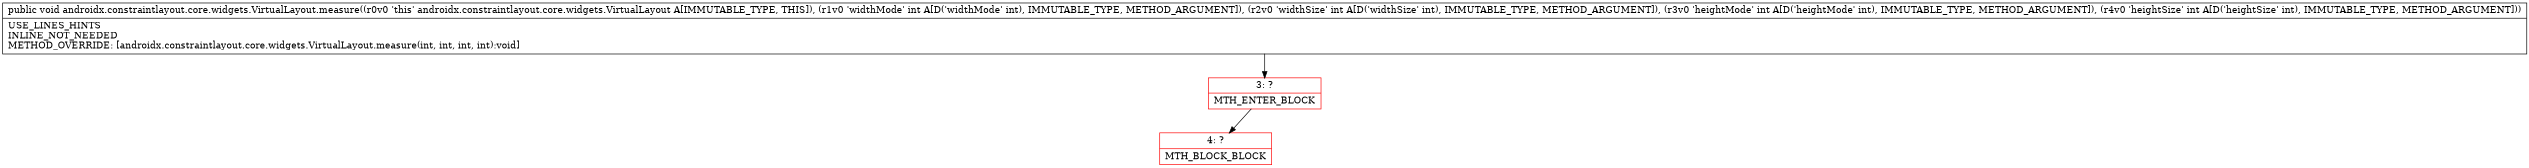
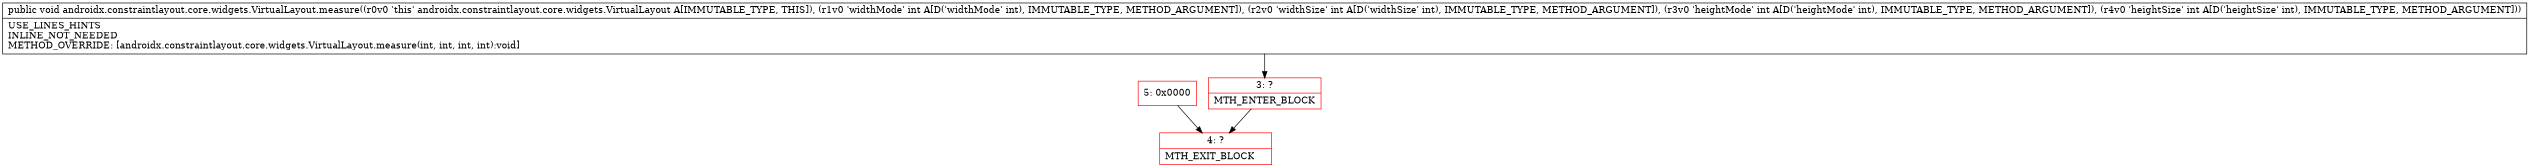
node "5: 0x0000": added
node "4: ?": text "MTH_BLOCK_BLOCK" -> "MTH_EXIT_BLOCK"
